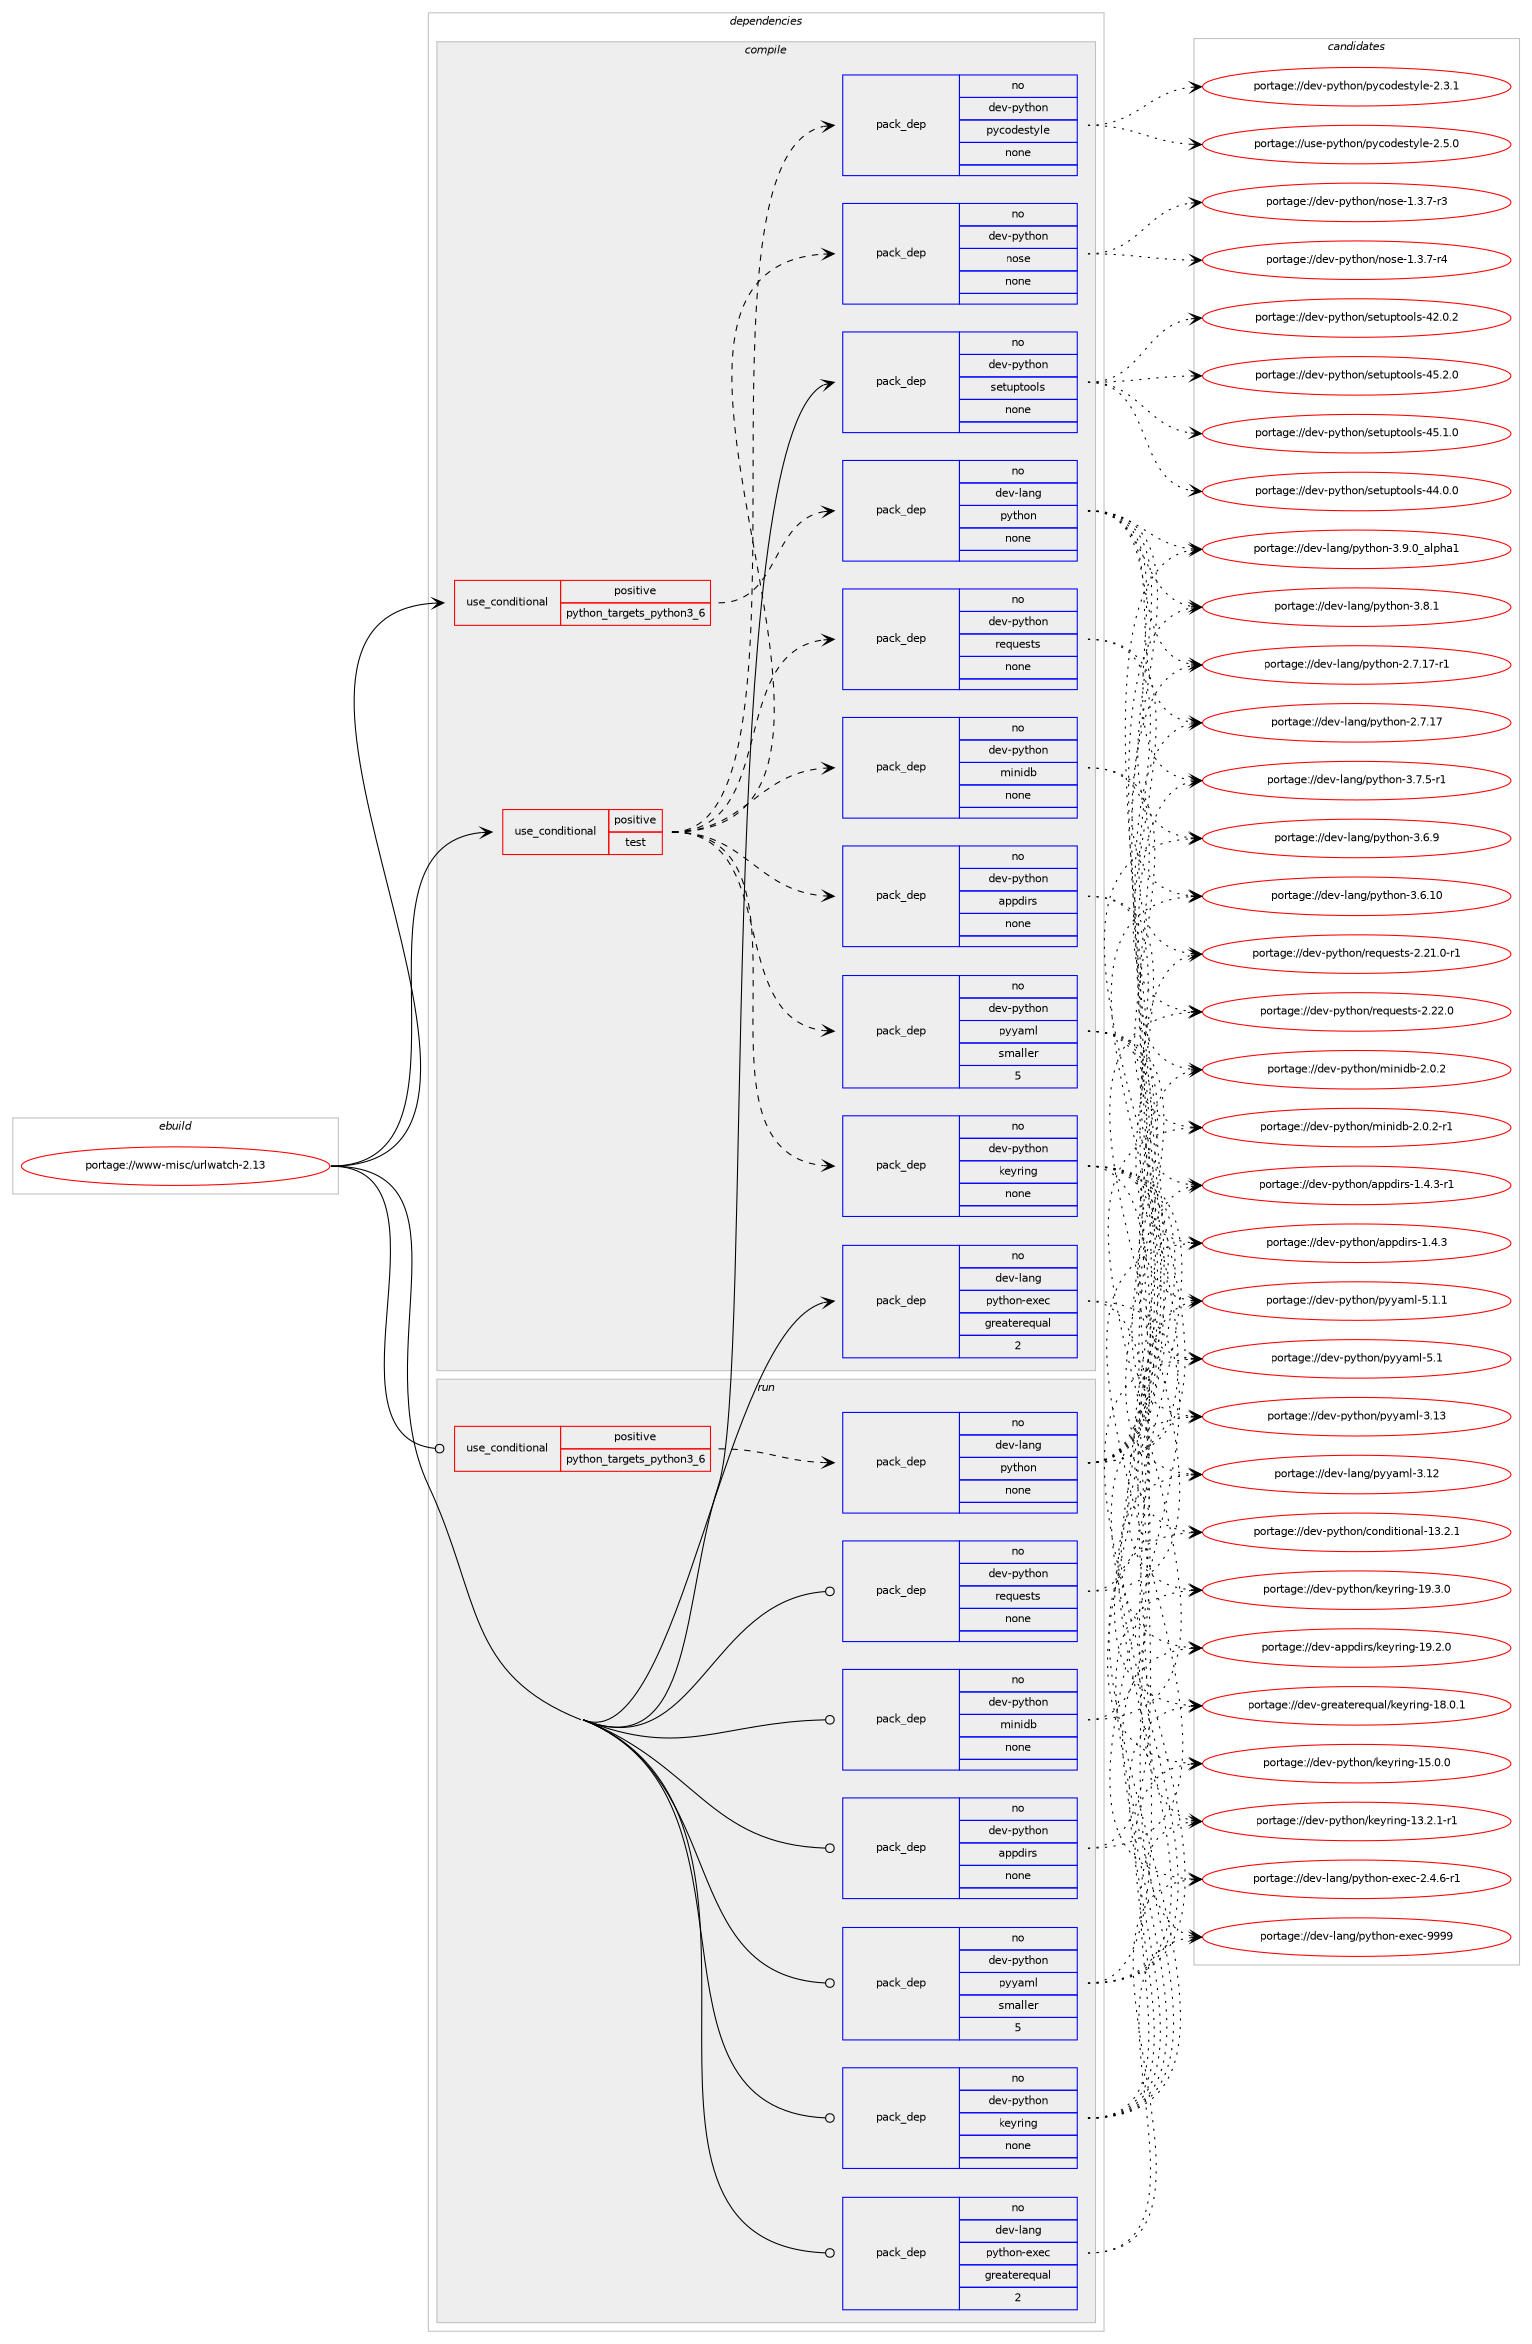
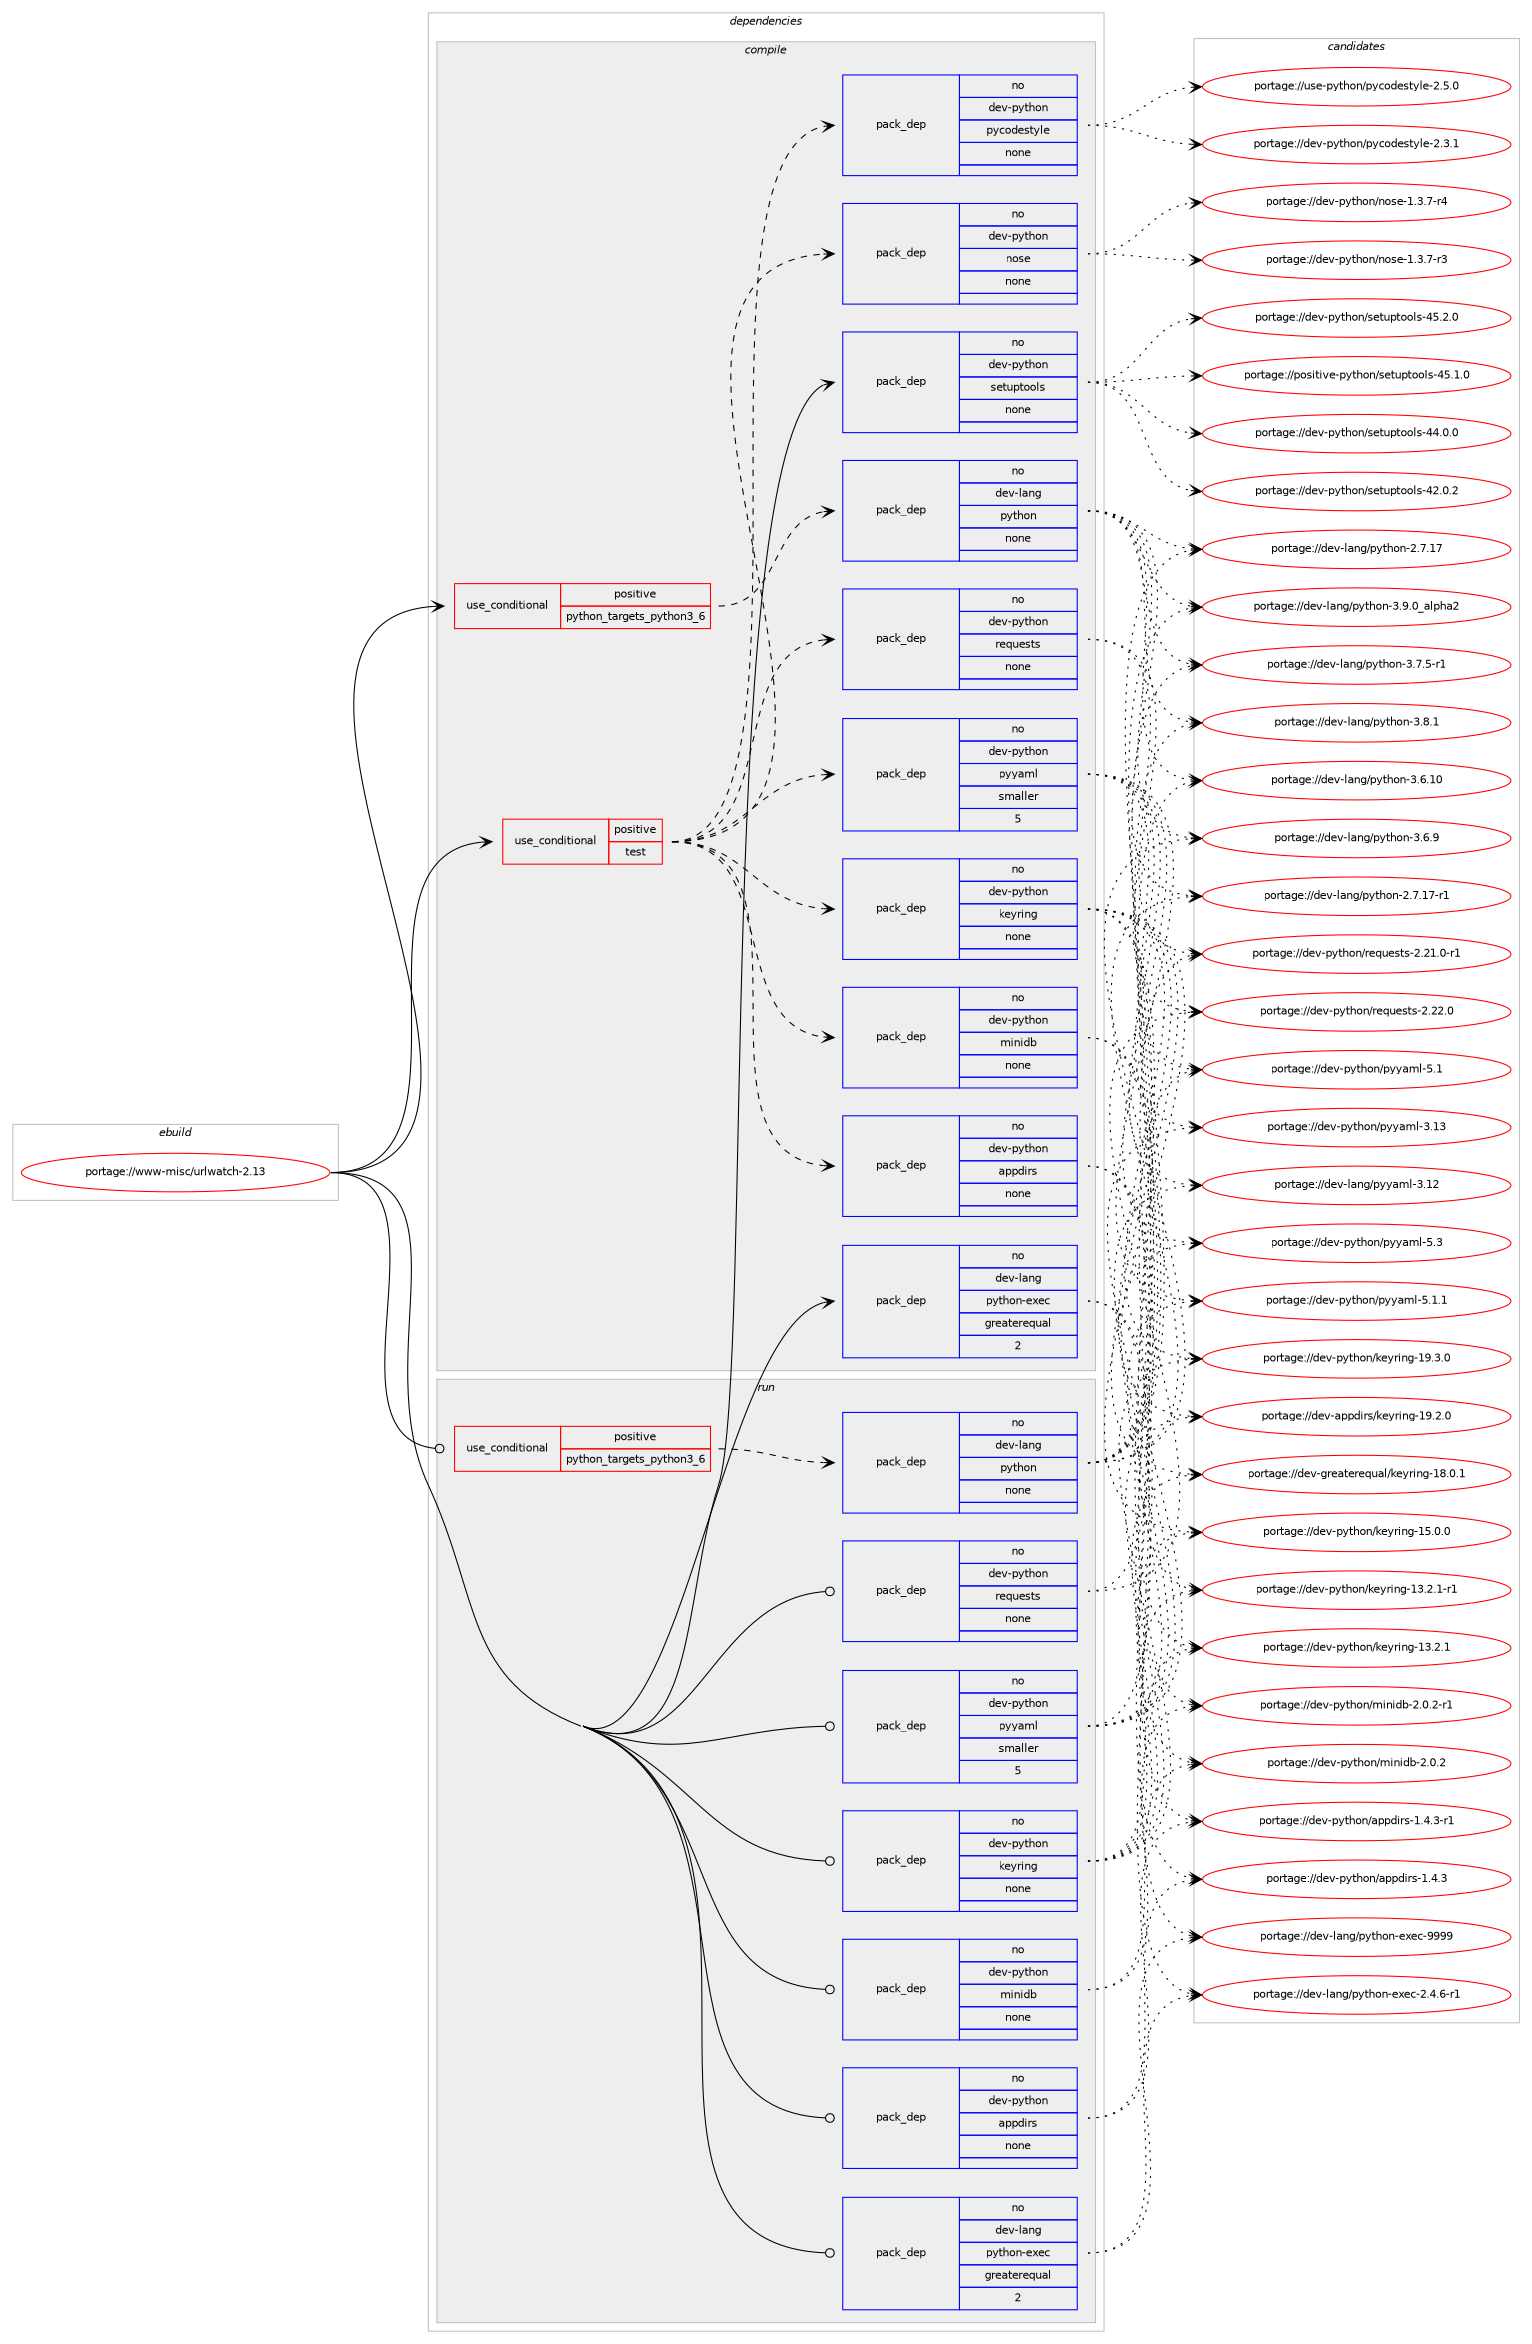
node "portage://dev-python/setuptools-45.1.0": label "portage://dev-python/setuptools-45.1.0" -> "portage://positive-python/setuptools-45.1.0"
node "portage://dev-lang/python-3.9.0_alpha1": label "portage://dev-lang/python-3.9.0_alpha1" -> "portage://dev-lang/python-3.9.0_alpha2"
node "portage://dev-python/pyyaml-5.3": added
node "portage://dev-python/conditional-13.2.1": label "portage://dev-python/conditional-13.2.1" -> "portage://dev-python/keyring-13.2.1"
